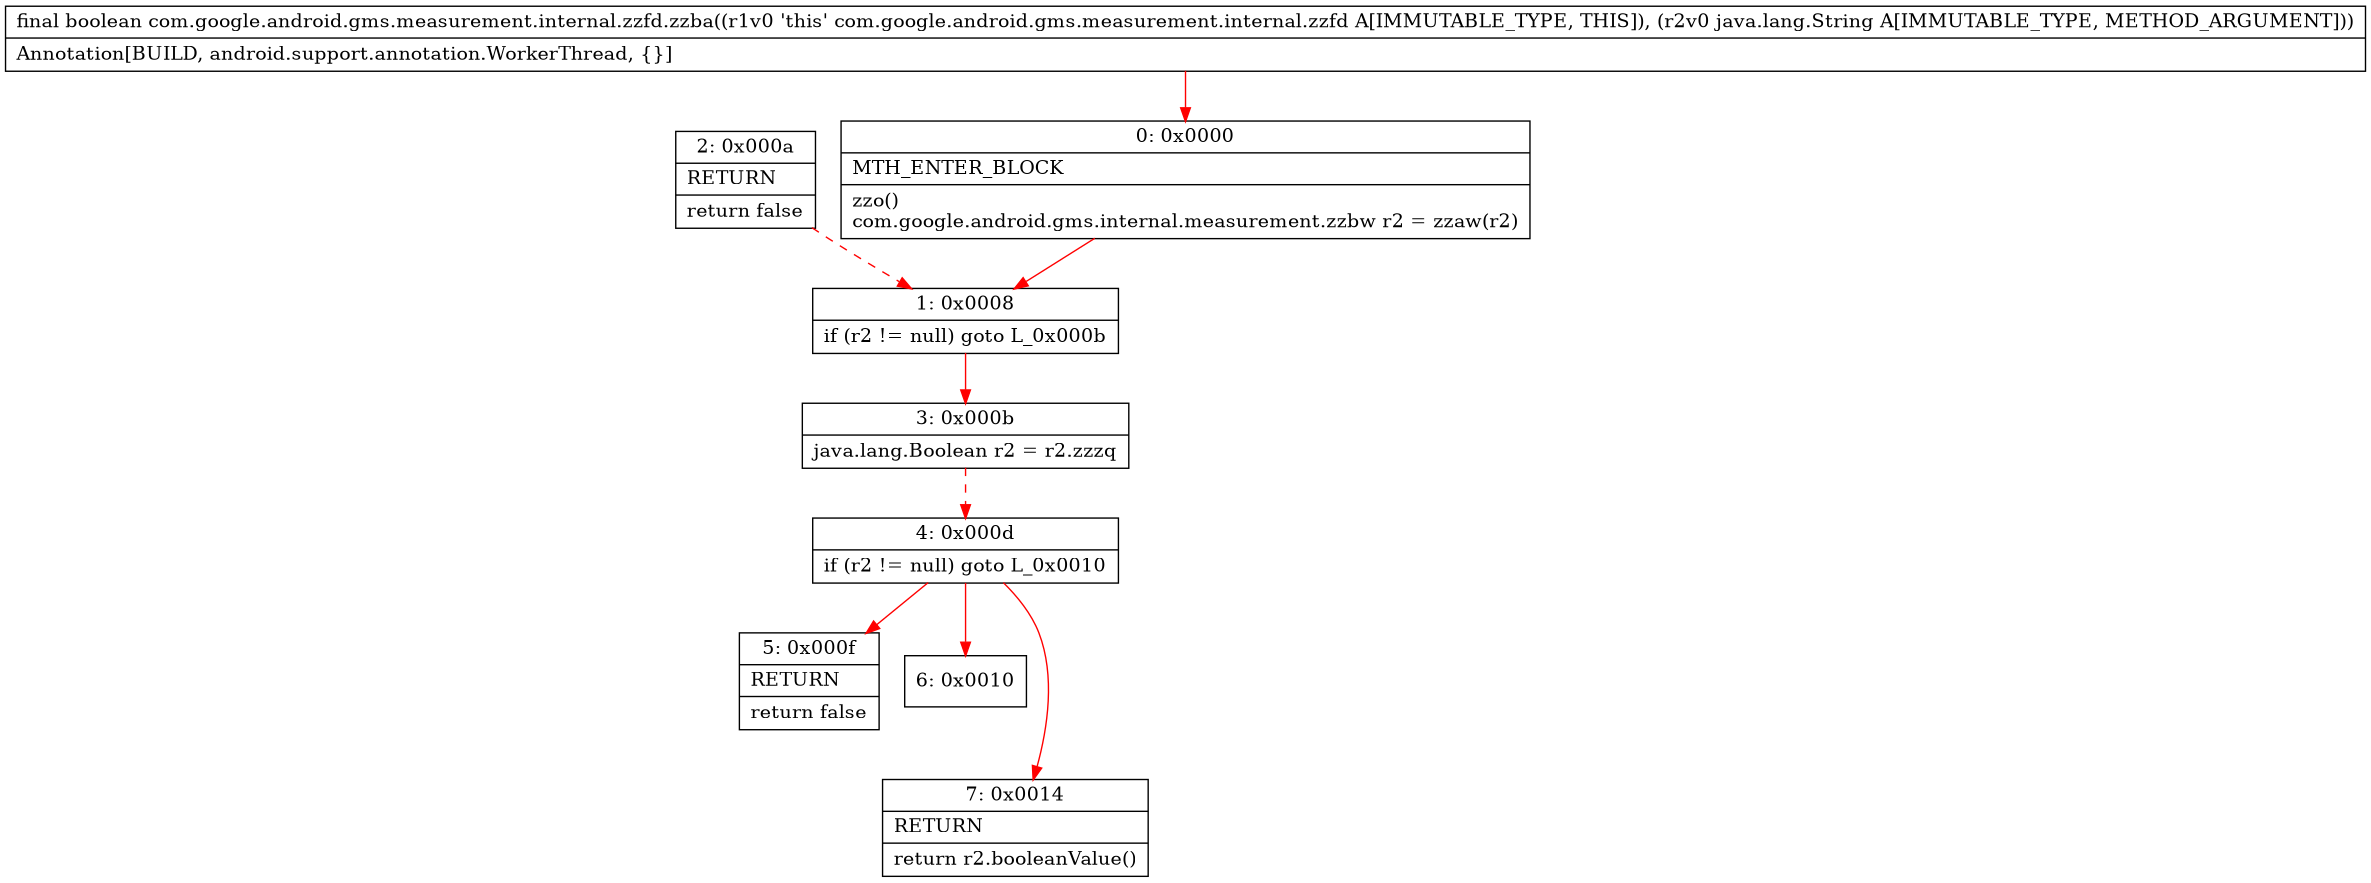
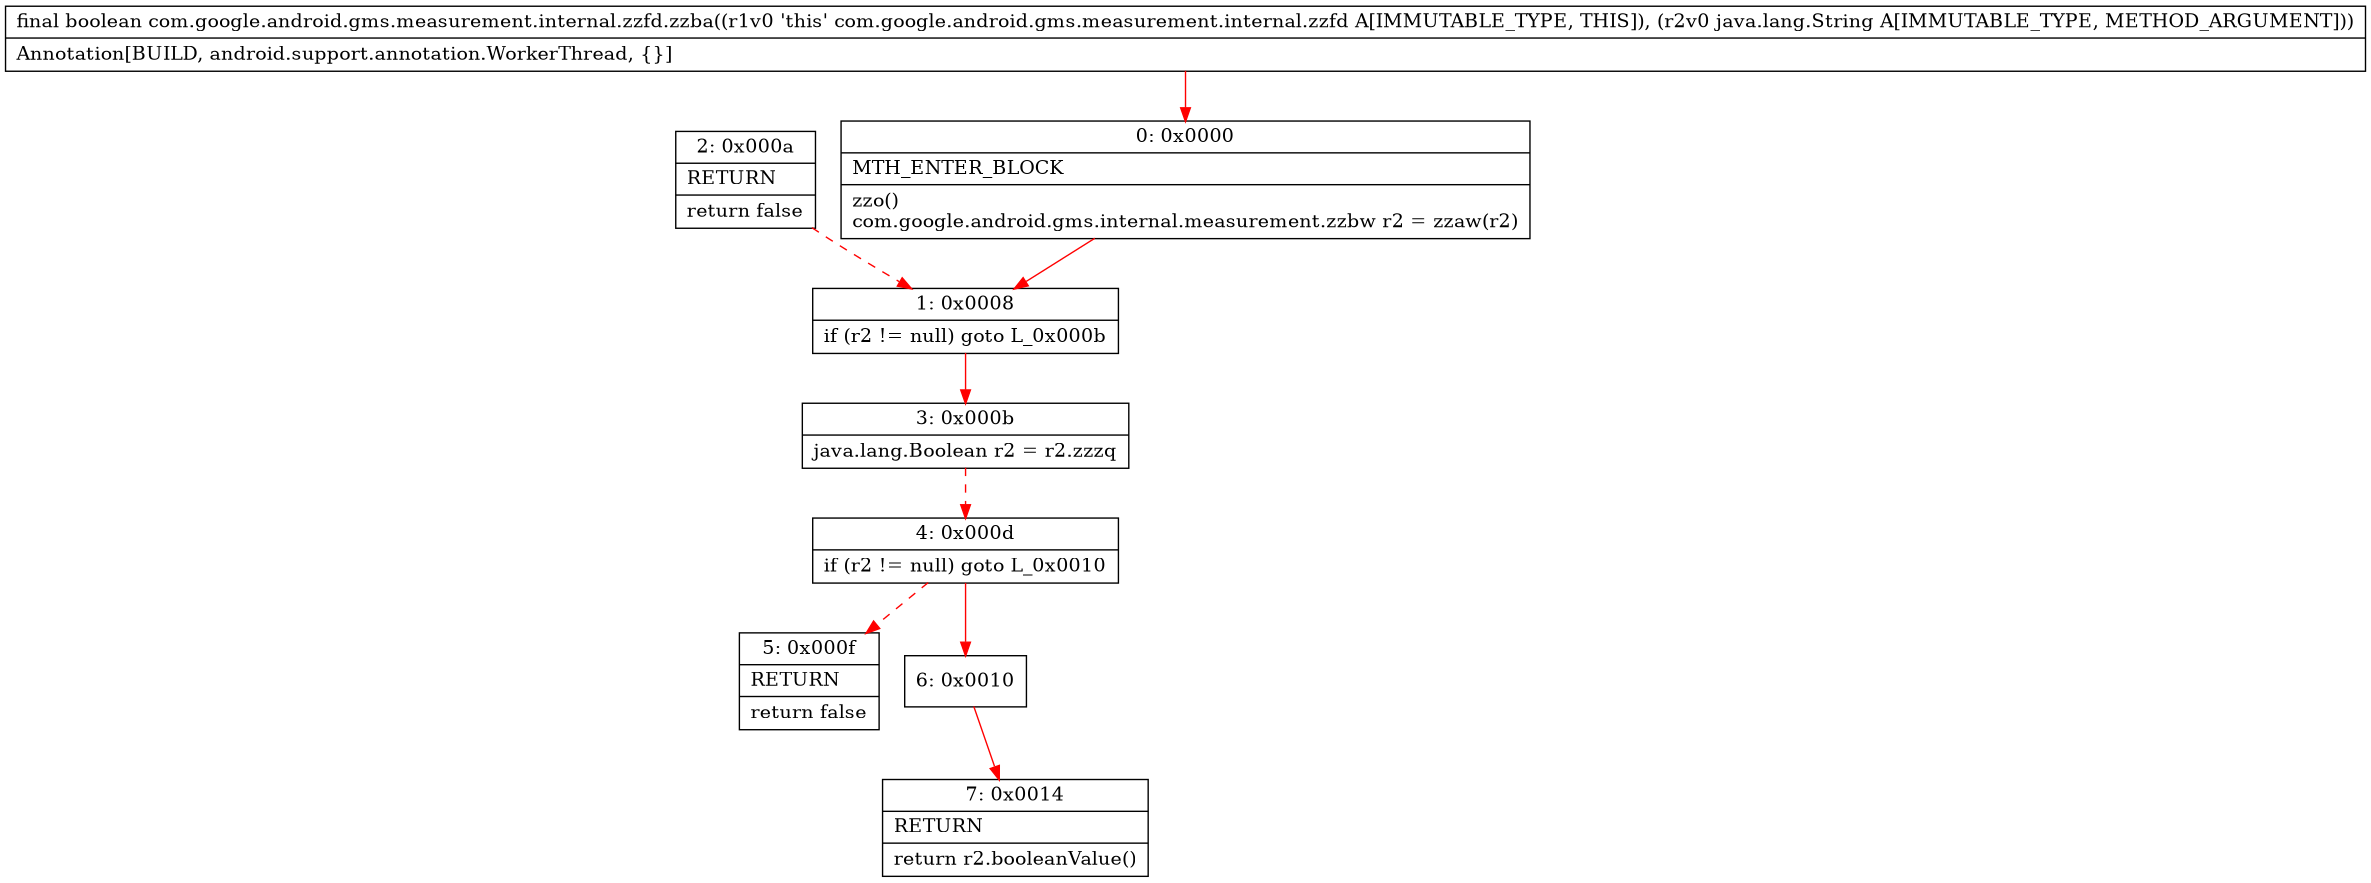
edge "4: 0x000d" -> "5: 0x000f": style solid -> dashed
edge "4: 0x000d" -> "7: 0x0014": now "6: 0x0010" -> "7: 0x0014"
